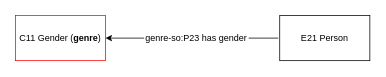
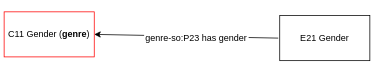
node "C11 Gender (genre)": moved (60, 38) -> (49, 34)
node "E21 Person": label "E21 Person" -> "E21 Gender"
